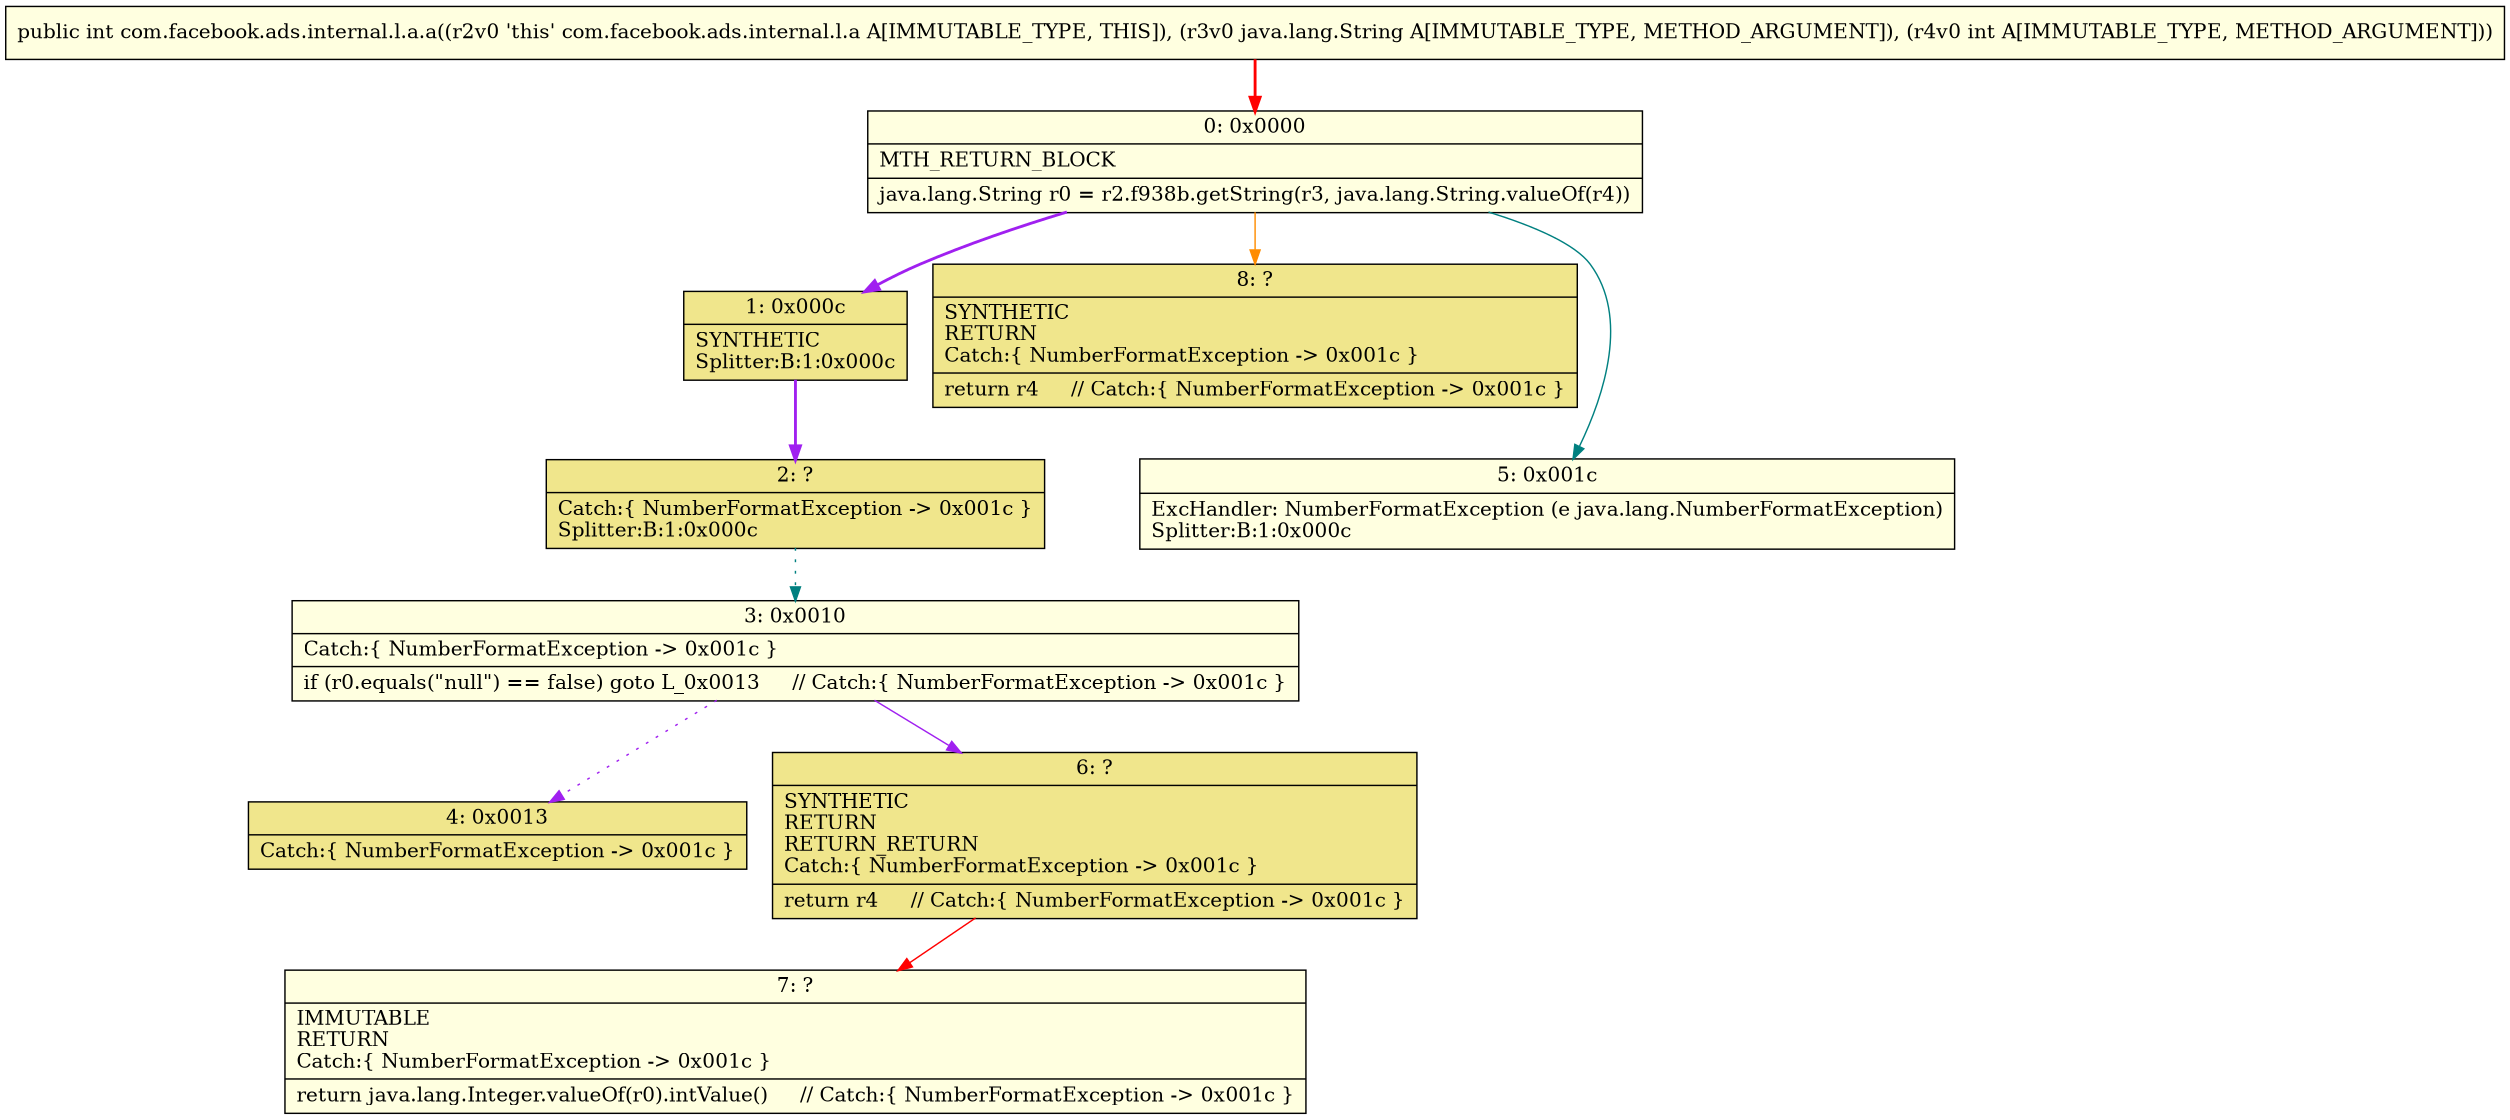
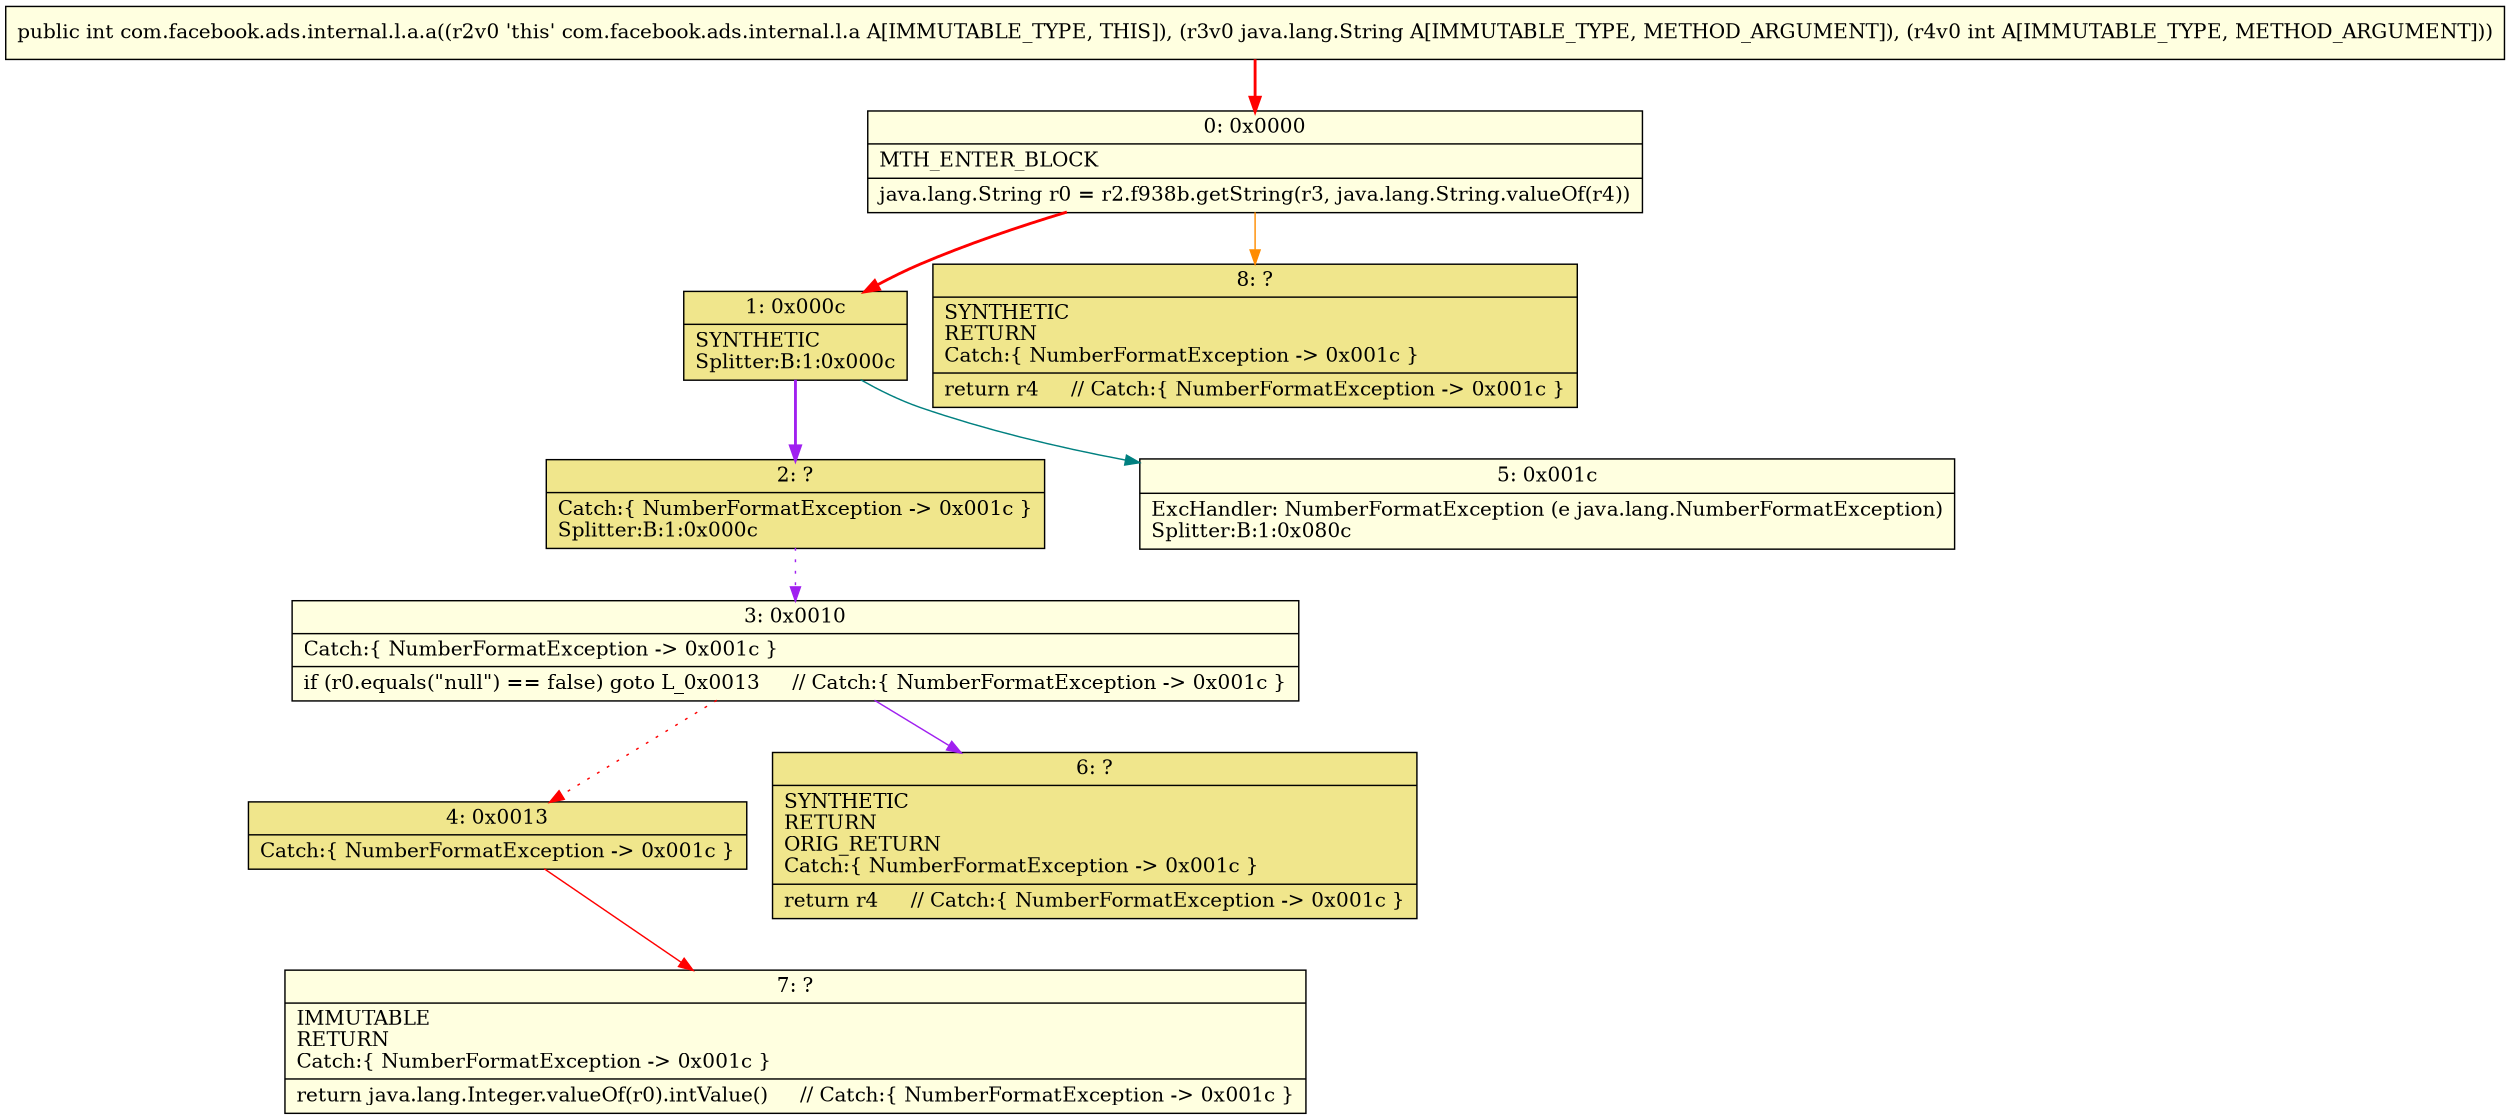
node "0: 0x0000": text "MTH_RETURN_BLOCK" -> "MTH_ENTER_BLOCK"
edge "0: 0x0000" -> "1: 0x000c": color purple -> red
edge "0: 0x0000" -> "5: 0x001c": now "1: 0x000c" -> "5: 0x001c"
node "5: 0x001c": text "Splitter:B:1:0x000c" -> "Splitter:B:1:0x080c"
edge "2: ?" -> "3: 0x0010": color teal -> purple
edge "3: 0x0010" -> "4: 0x0013": color purple -> red
node "6: ?": text "RETURN_RETURN" -> "ORIG_RETURN"
edge "6: ?" -> "7: ?": now "4: 0x0013" -> "7: ?"
